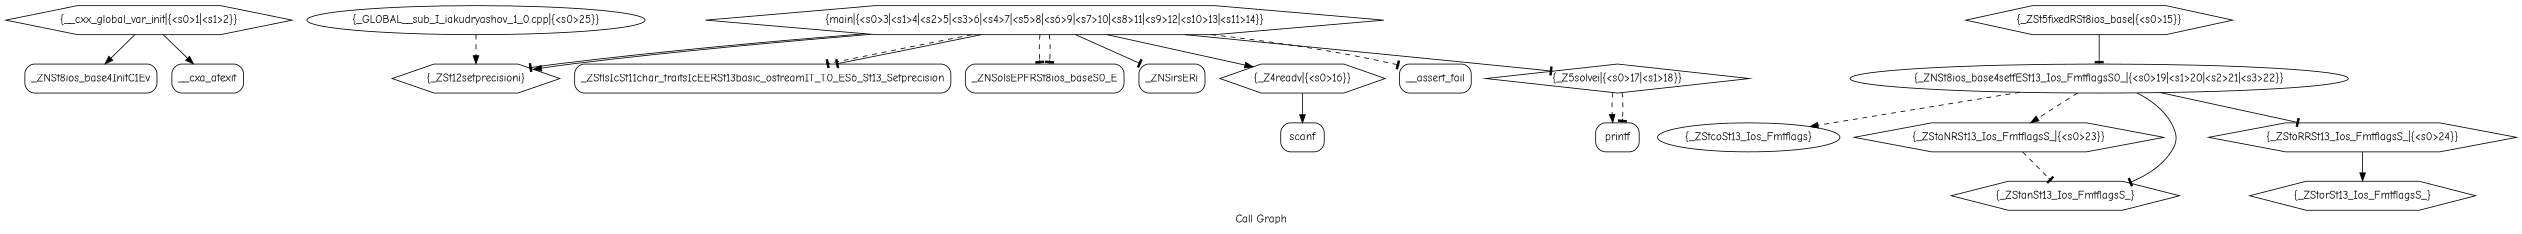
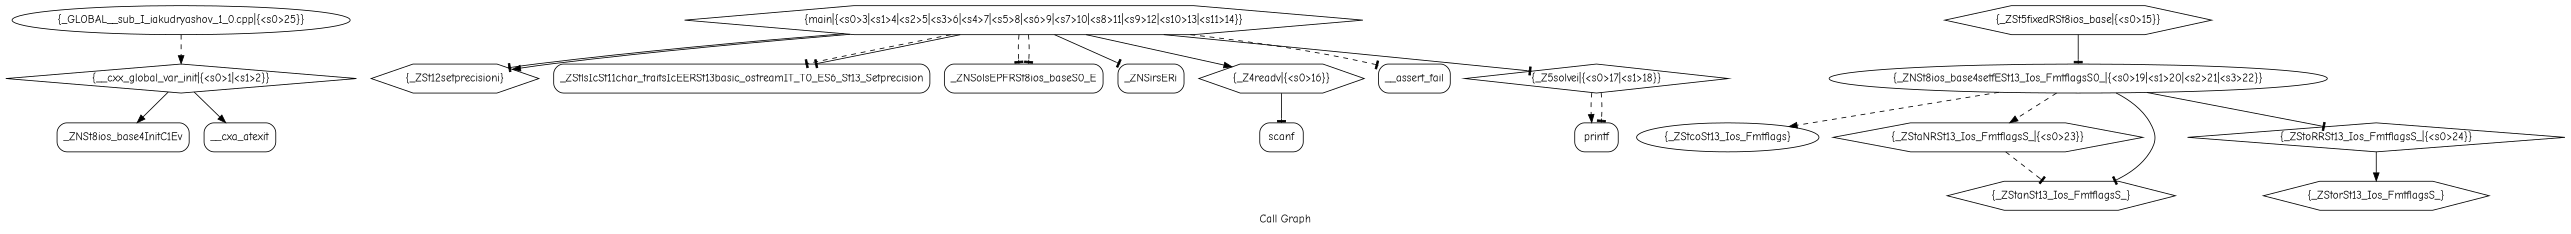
node "{__cxx_global_var_init|{<s0>1|<s1>2}}": shape hexagon -> diamond
edge "{_GLOBAL__sub_I_iakudryashov_1_0.cpp|{<s0>25}}" -> "{_ZSt12setprecisioni}": now "{_GLOBAL__sub_I_iakudryashov_1_0.cpp|{<s0>25}}" -> "{__cxx_global_var_init|{<s0>1|<s1>2}}"
edge "{_Z4readv|{<s0>16}}" -> "scanf": arrowhead normal -> tee
node "{_ZStoRRSt13_Ios_FmtflagsS_|{<s0>24}}": shape hexagon -> diamond
